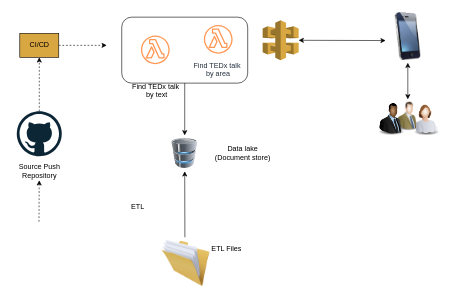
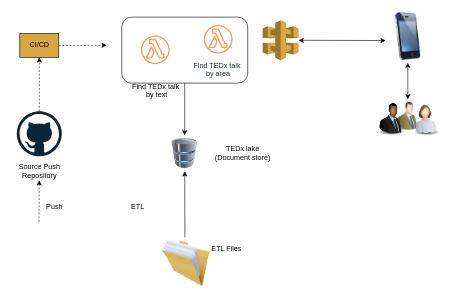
node "Data lake (Document store)": label "Data lake (Document store)" -> "TEDx lake (Document store)"
node "Push": added
